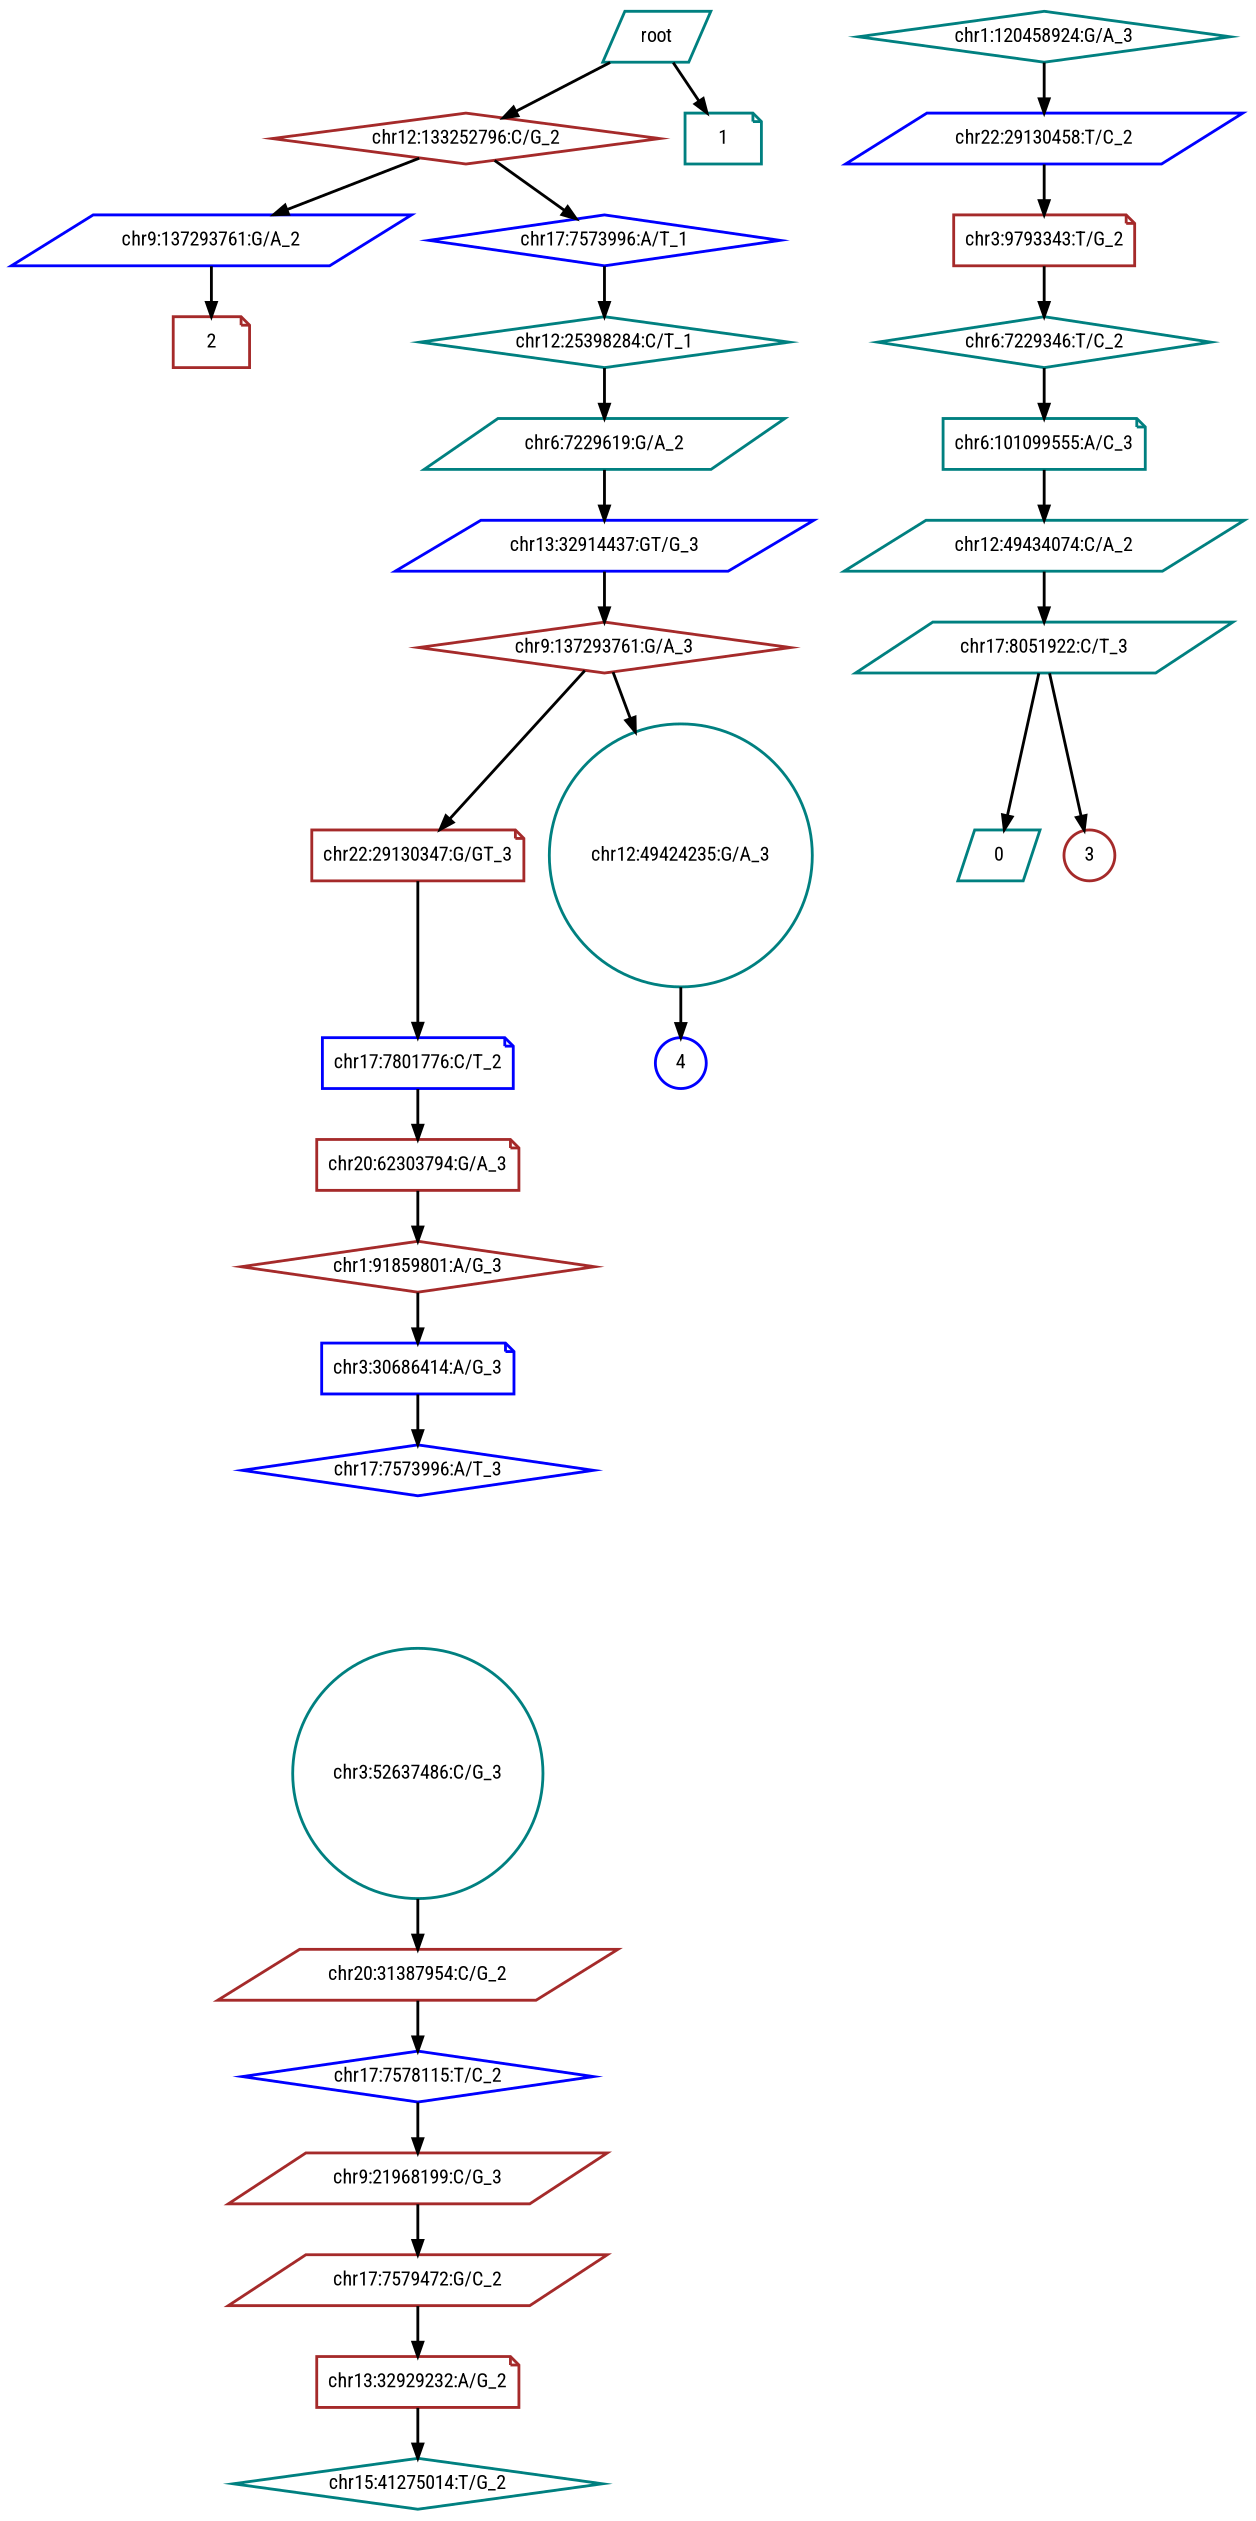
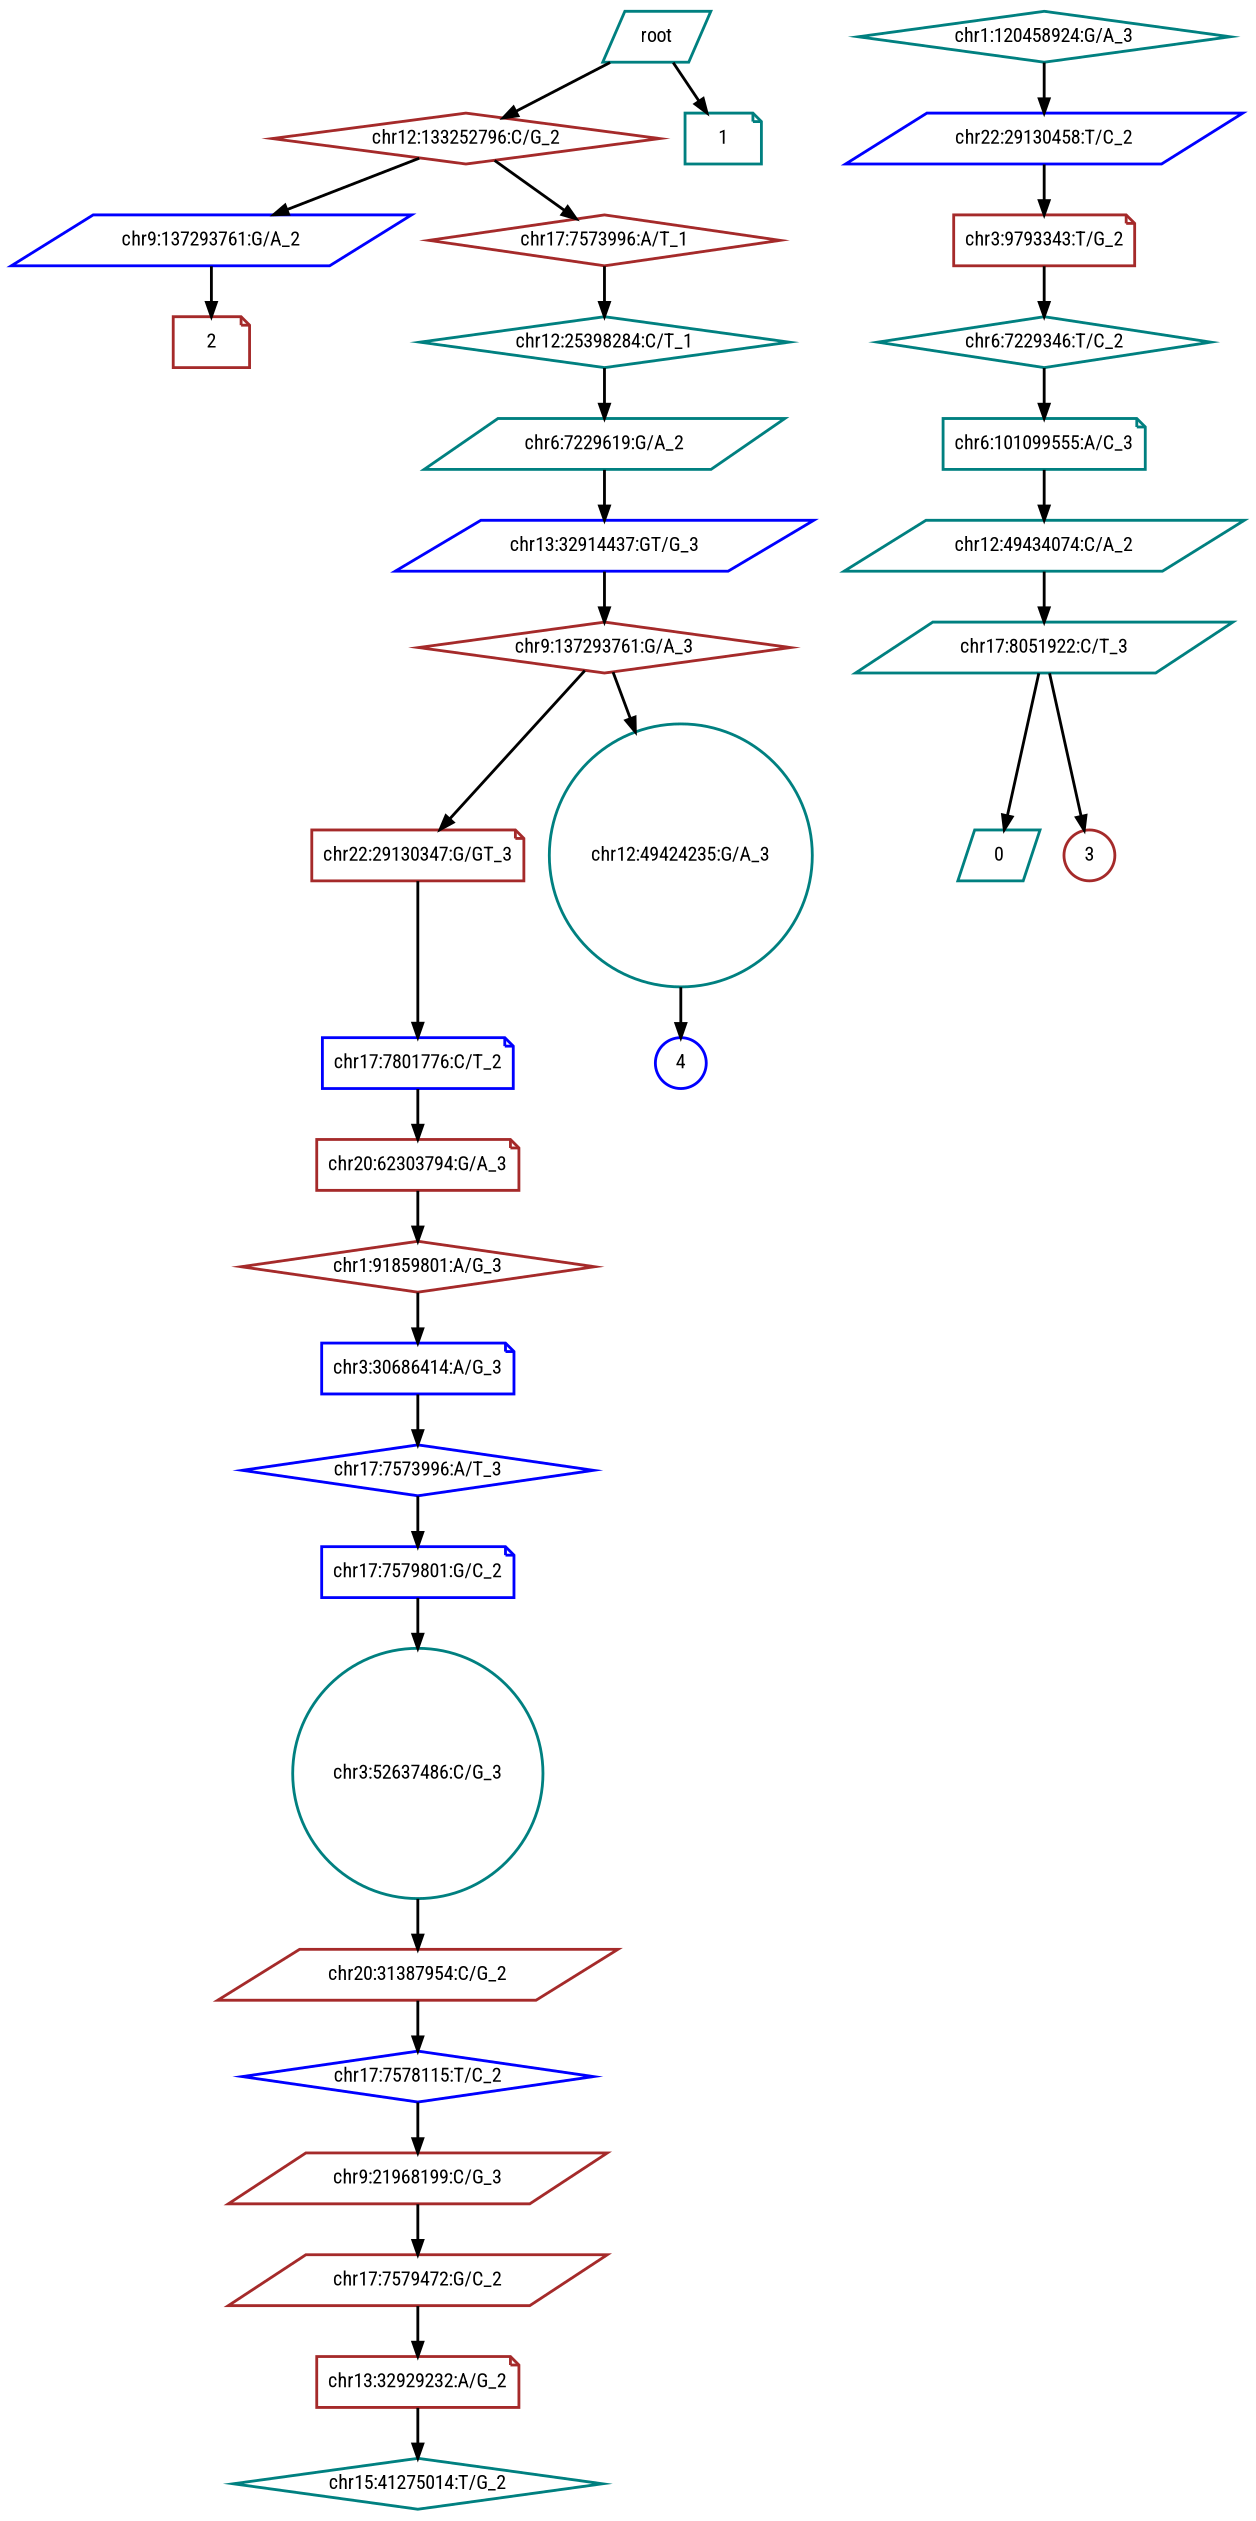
node "chr17:7573996:A/T_1": color blue -> brown
node "chr17:7579801:G/C_2": added
